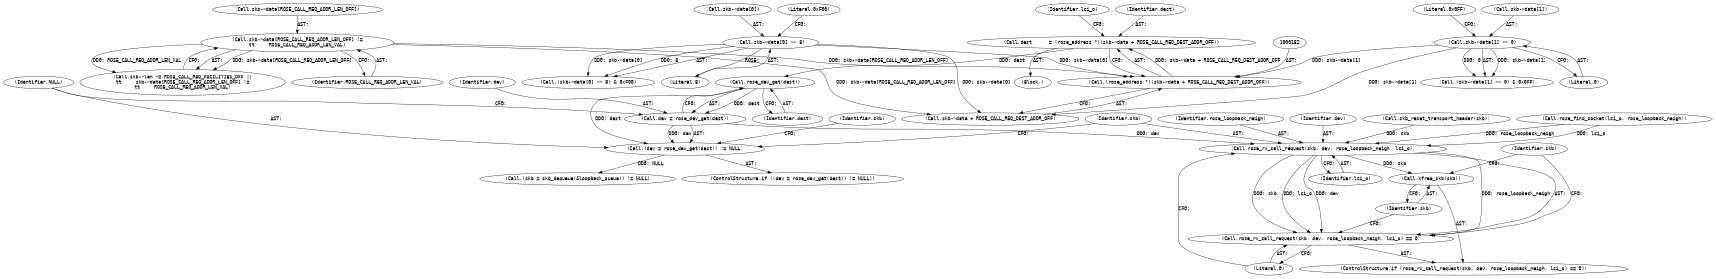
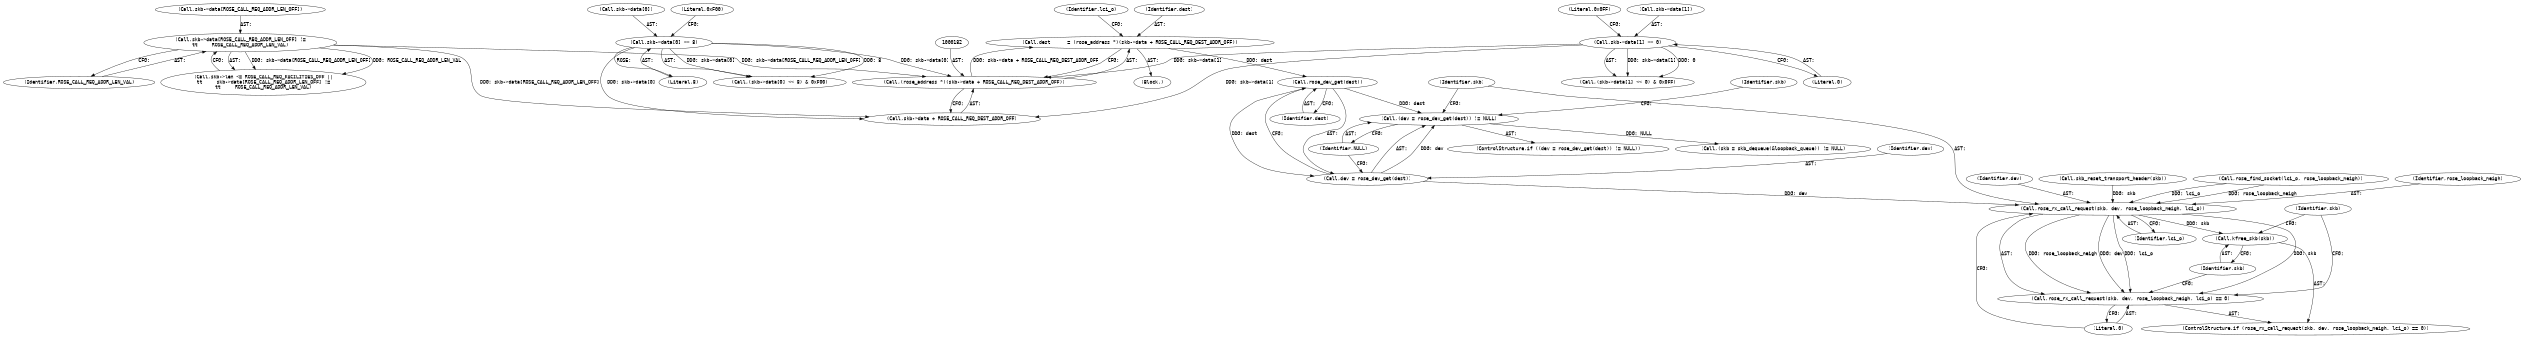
edge "(Call,(dev = rose_dev_get(dest)) != NULL)" -> "(Identifier,NULL)": added, label "CFG:"
